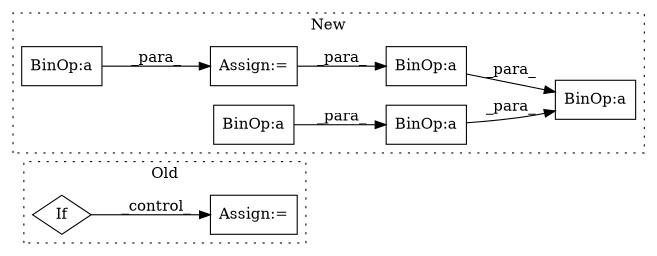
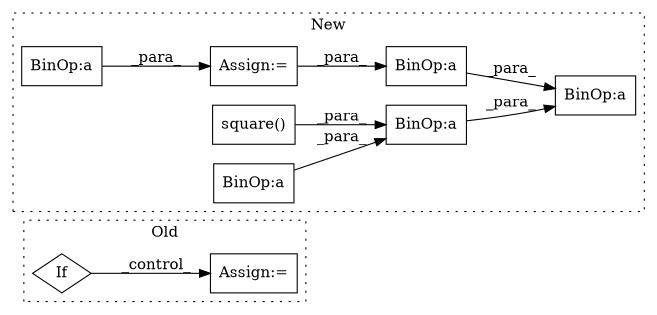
node "square()": added
